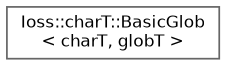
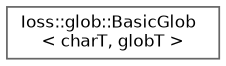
node "Ioss::charT::BasicGlob < charT, globT >": label "Ioss::charT::BasicGlob < charT, globT >" -> "Ioss::glob::BasicGlob < charT, globT >"
